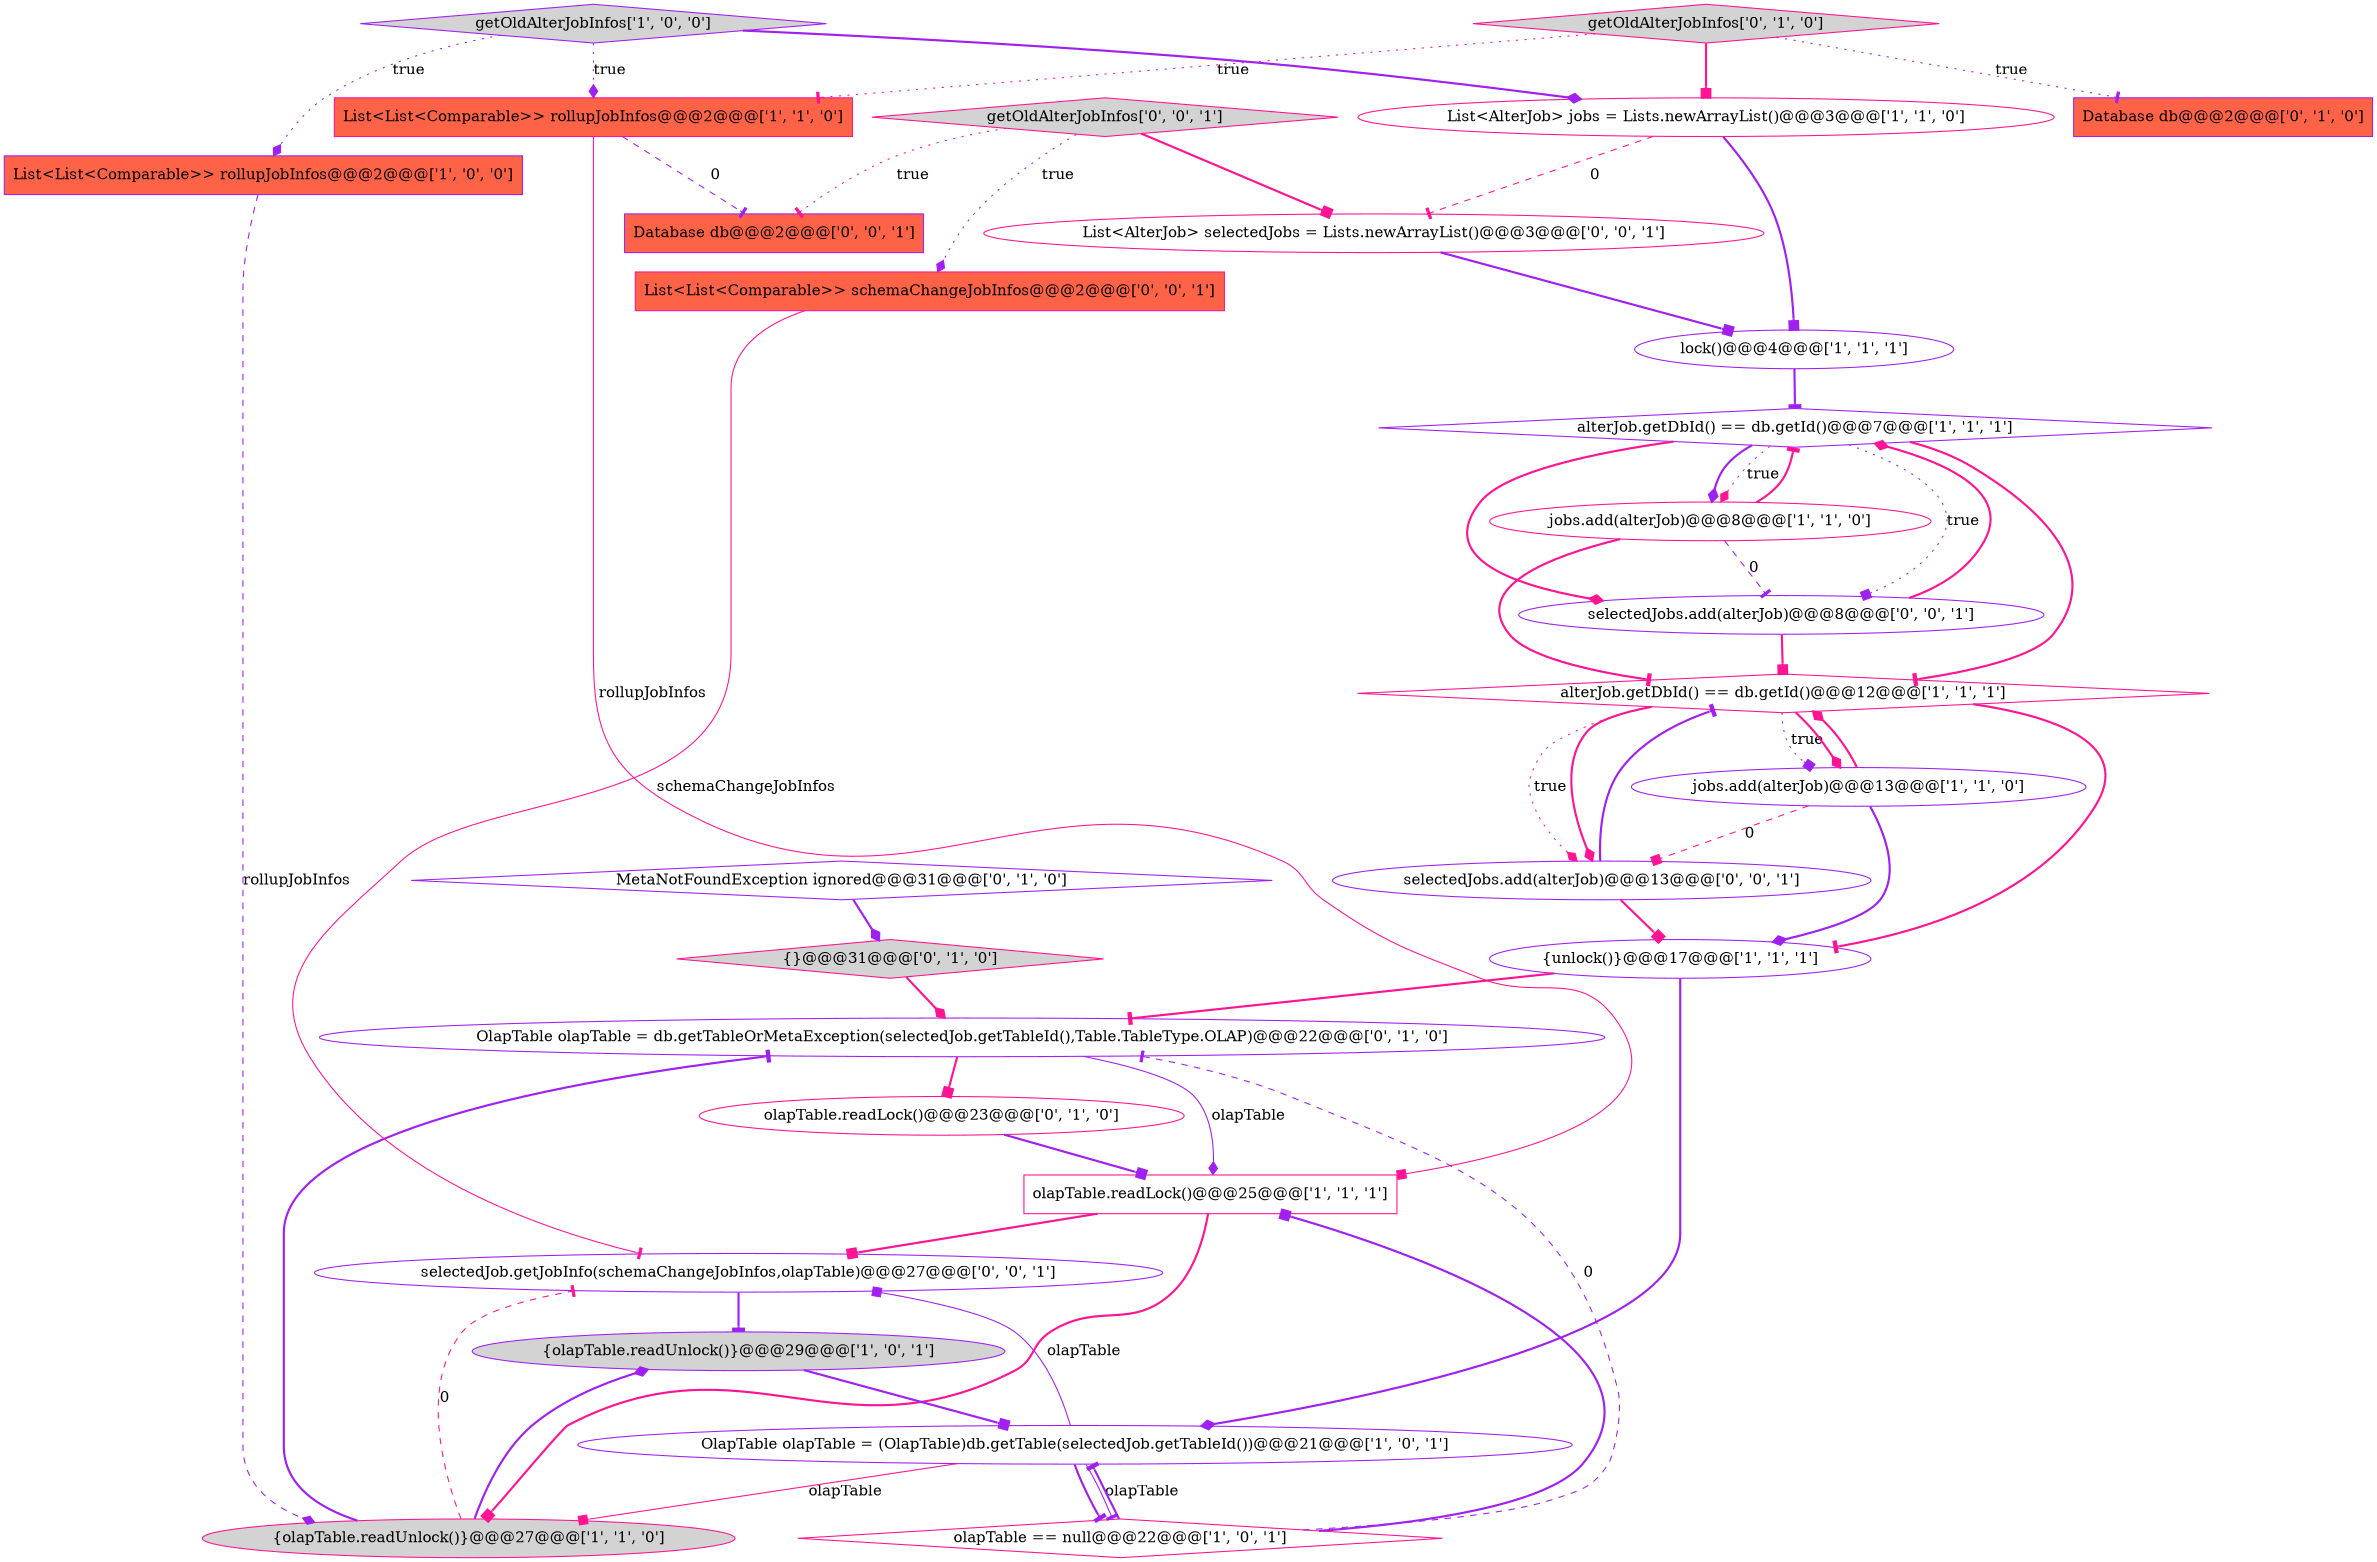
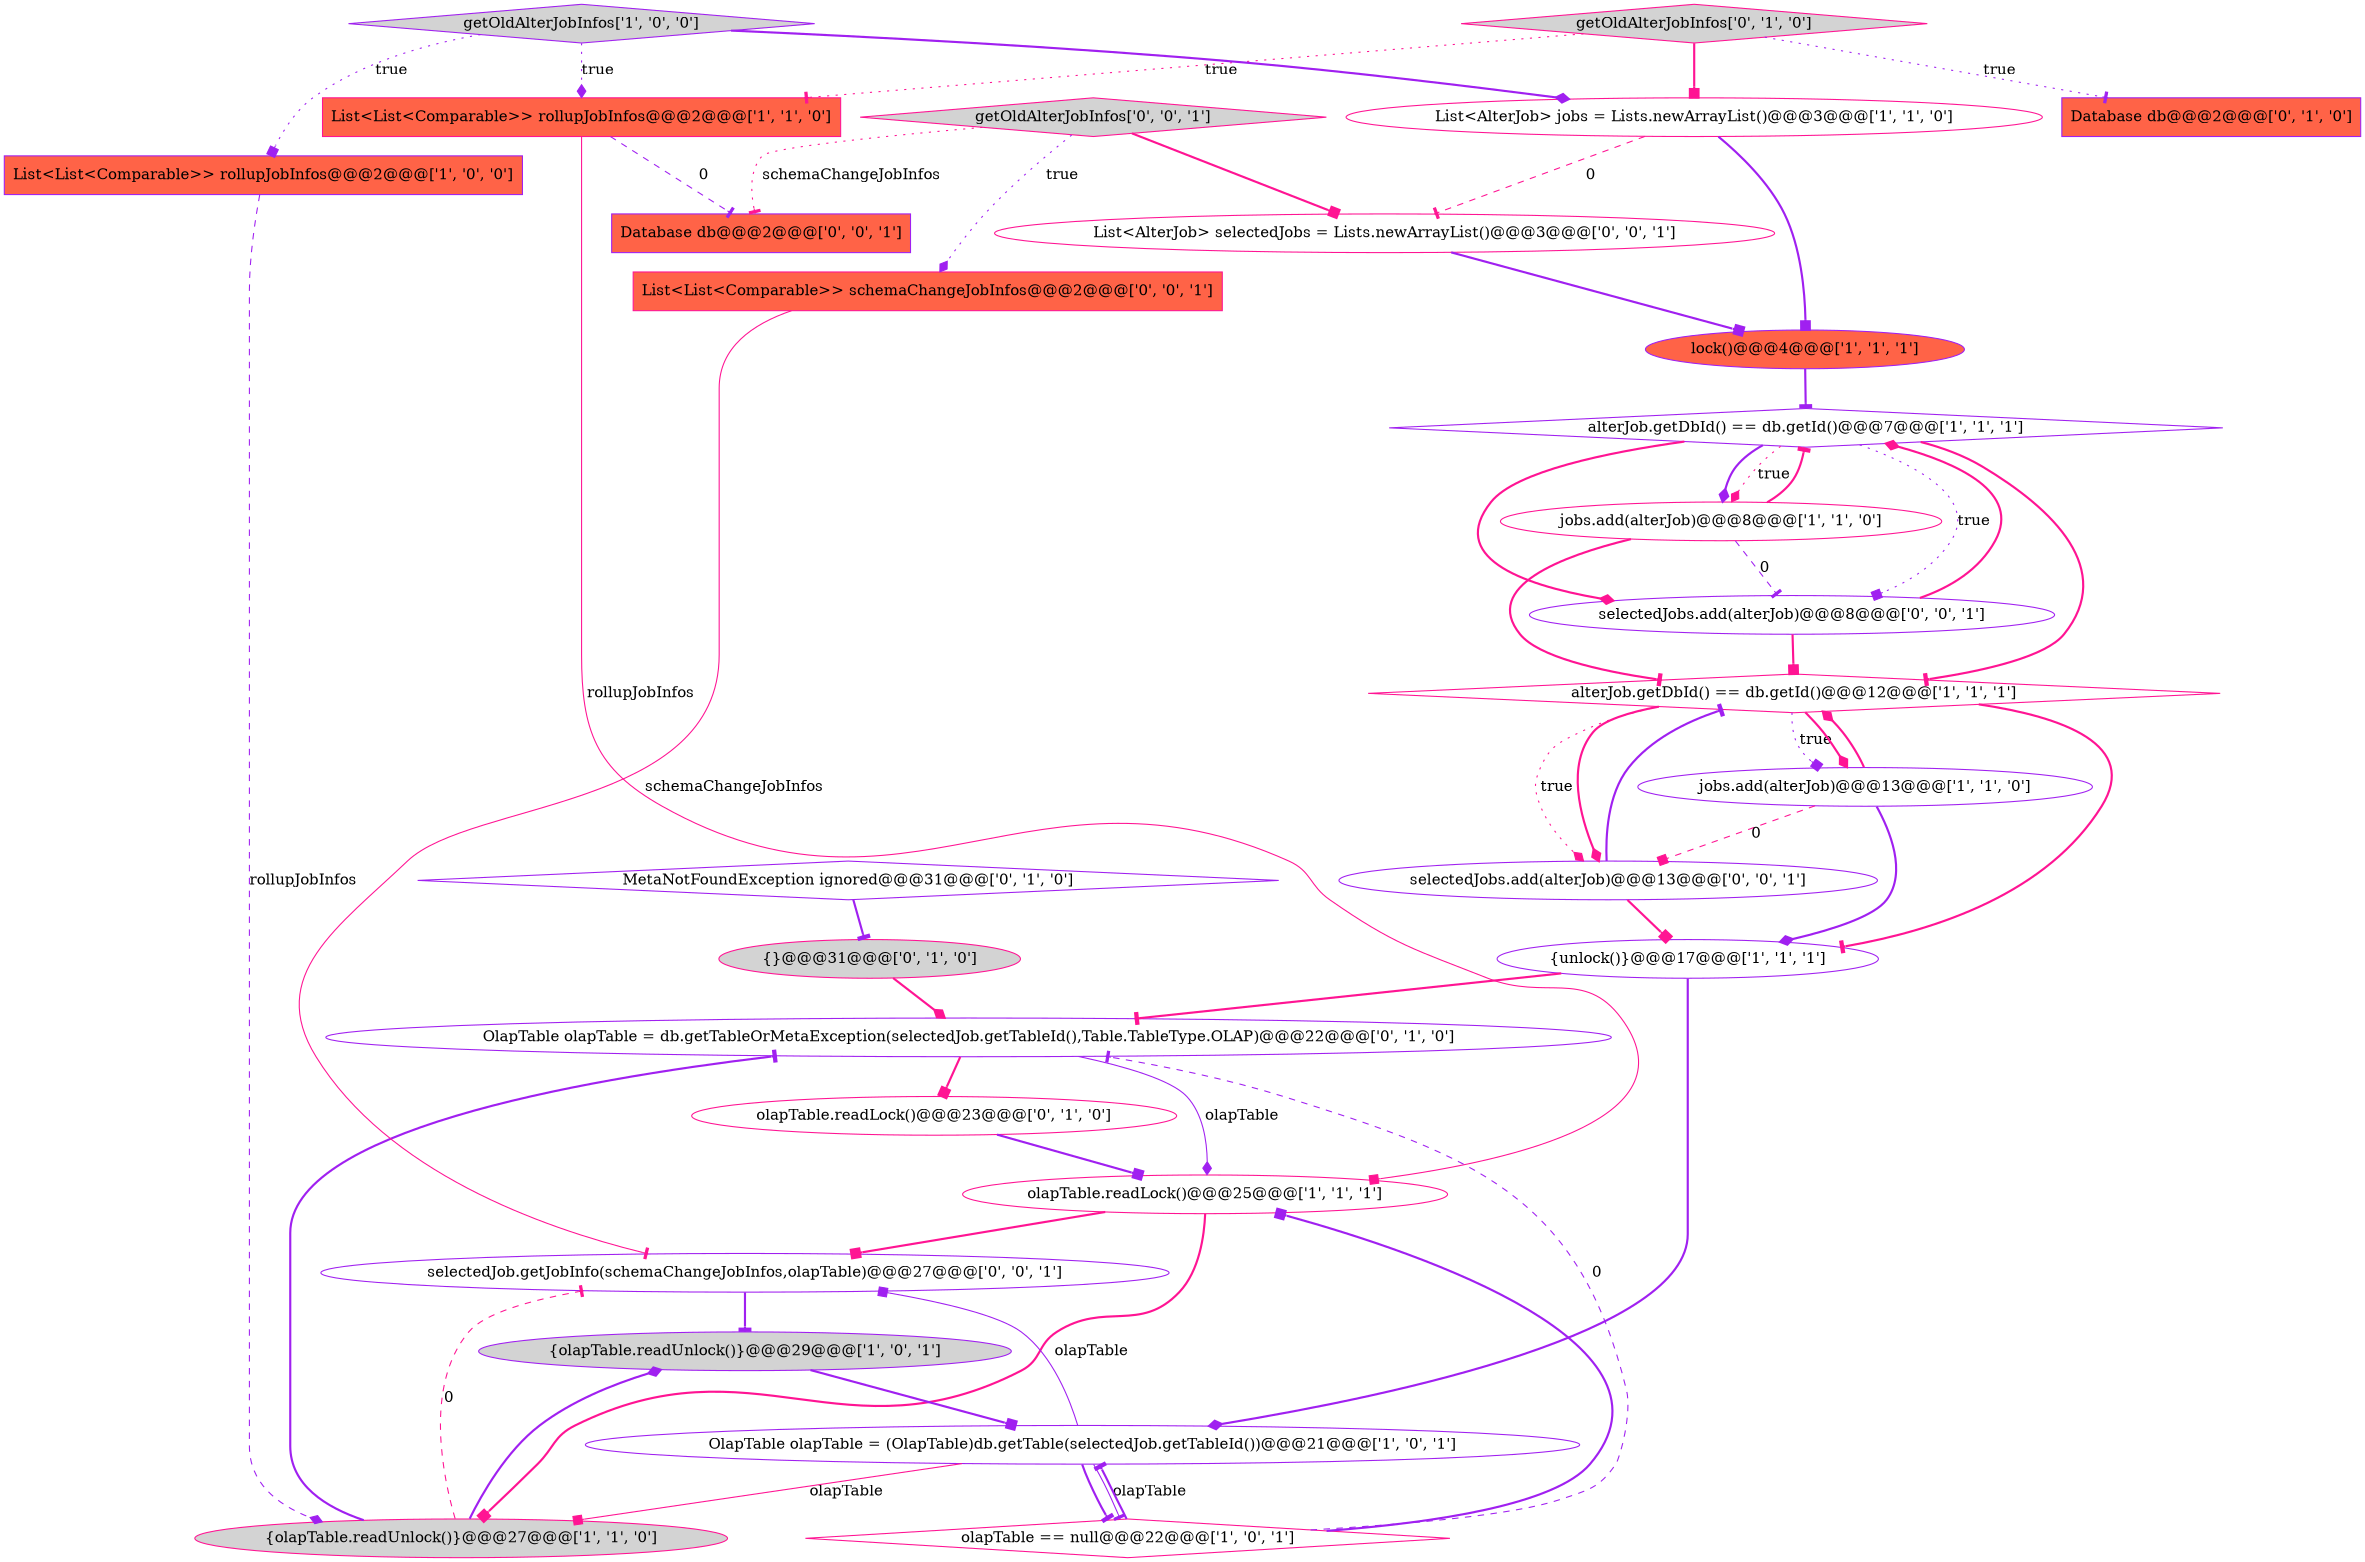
edge "getOldAlterJobInfos['1', '0', '0']" -> "List<List<Comparable>> rollupJobInfos@@@2@@@['1', '0', '0']": arrowhead diamond -> box
edge "getOldAlterJobInfos['0', '0', '1']" -> "Database db@@@2@@@['0', '0', '1']": label "true" -> "schemaChangeJobInfos"
node "lock()@@@4@@@['1', '1', '1']": fillcolor white -> tomato
edge "MetaNotFoundException ignored@@@31@@@['0', '1', '0']" -> "{}@@@31@@@['0', '1', '0']": arrowhead diamond -> tee
node "{}@@@31@@@['0', '1', '0']": shape diamond -> ellipse
node "olapTable.readLock()@@@25@@@['1', '1', '1']": shape box -> ellipse
